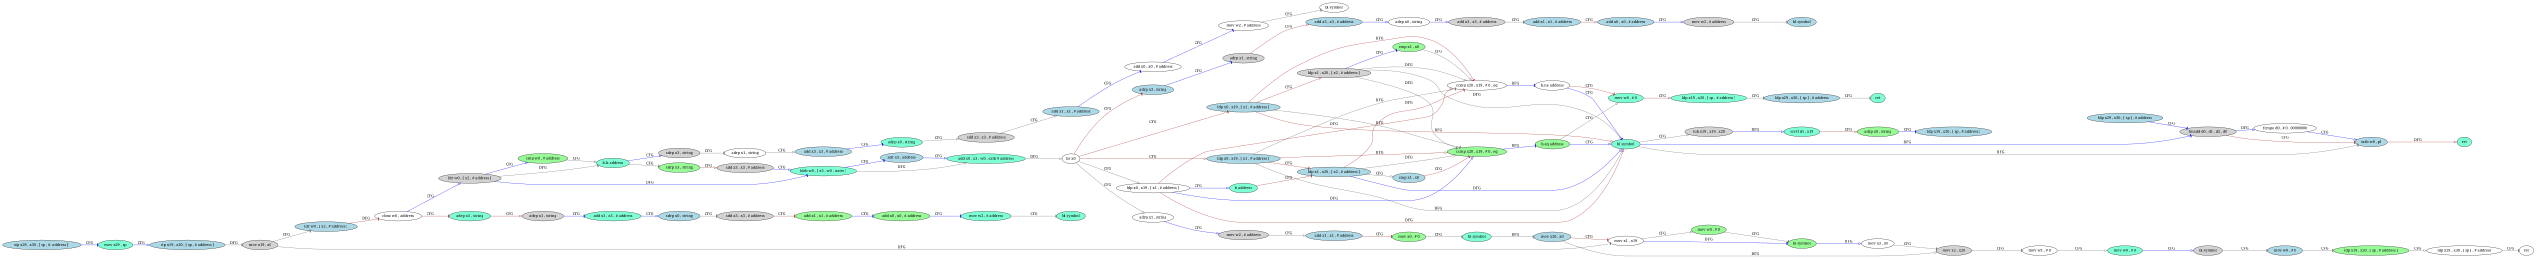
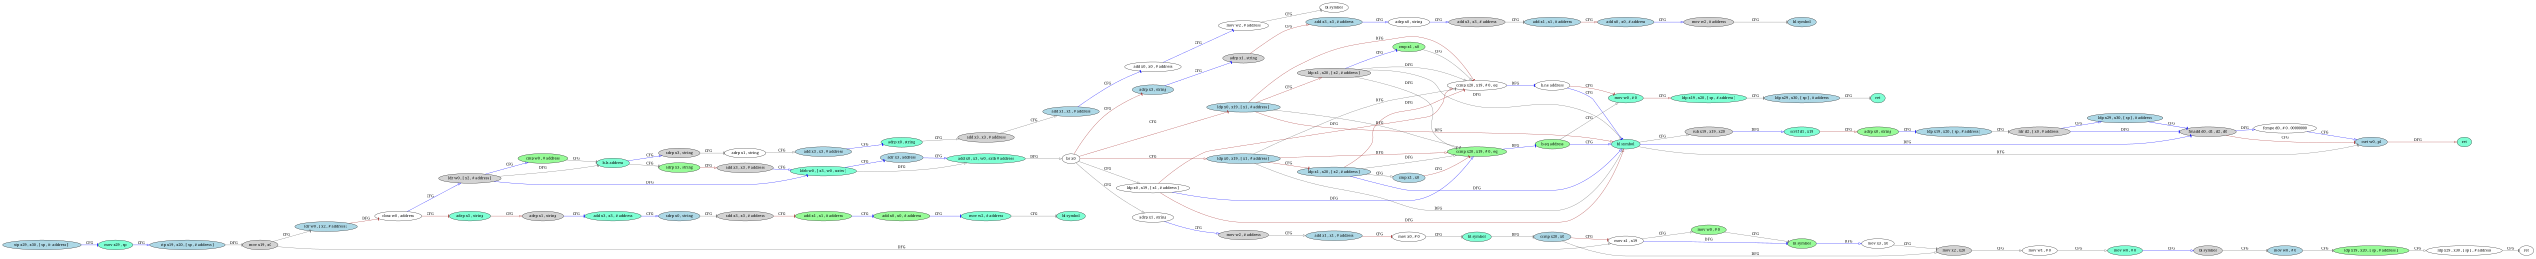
node "ldr d2 , [ x0 , # address ]": added
node "sxtb w0 , pl": label "sxtb w0 , pl" -> "cset w0 , pl"
edge "cmp w0 , # address" -> "b.ls address": arrowhead onormal -> tee
node "b address": removed
node "mov x0 , # 0": fillcolor palegreen -> white
node "mov x20 , x0": label "mov x20 , x0" -> "ccmp x20 , x0"
edge "mov x19 , x0" -> "mov x1 , x19": arrowhead tee -> onormal
edge "mov x2 , x20" -> "mov w1 , # 0": arrowhead tee -> onormal
